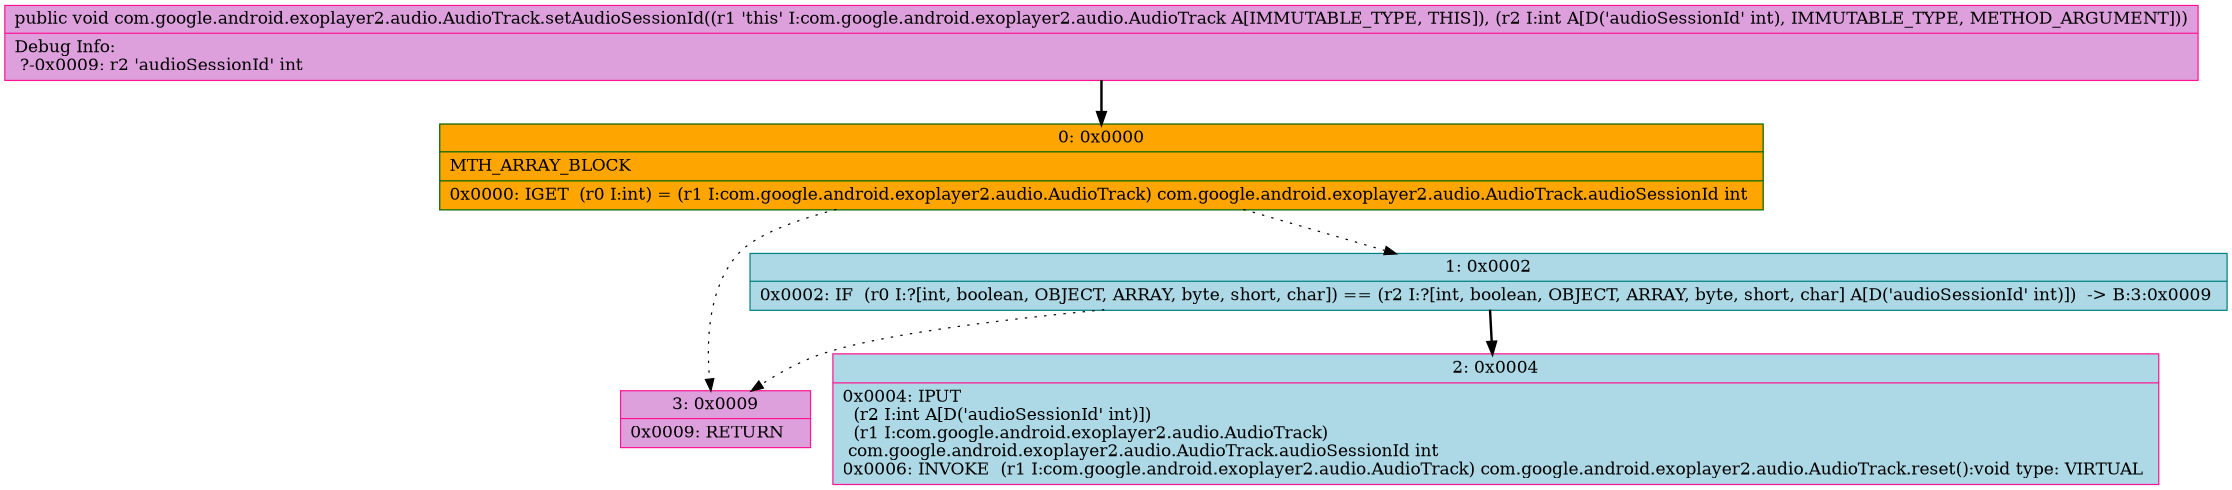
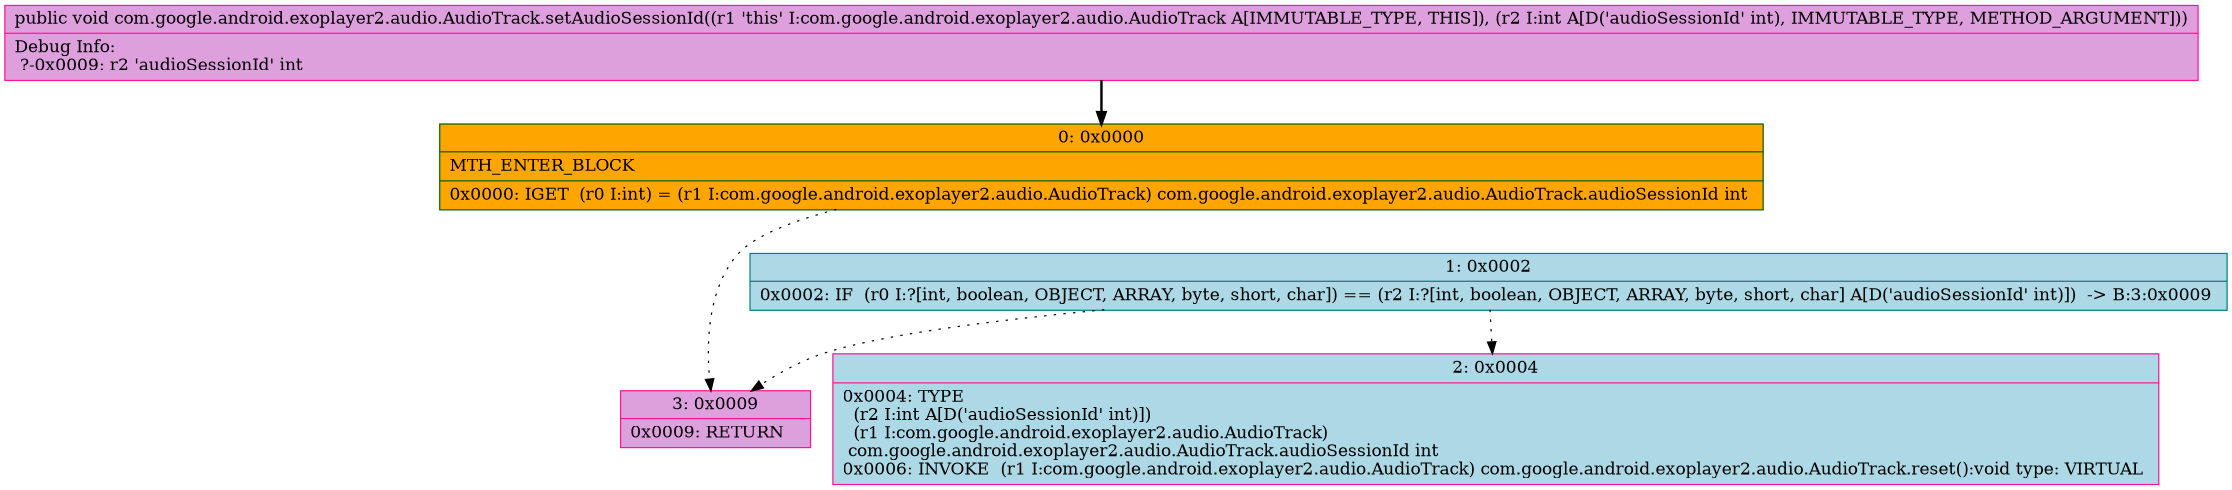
node "0: 0x0000": text "MTH_ARRAY_BLOCK" -> "MTH_ENTER_BLOCK"
edge "0: 0x0000" -> "1: 0x0002": removed
edge "1: 0x0002" -> "2: 0x0004": style bold -> dotted
node "2: 0x0004": text "0x0004: IPUT" -> "0x0004: TYPE"
